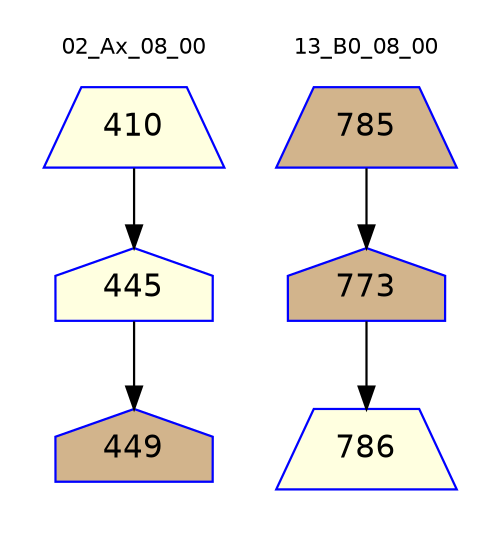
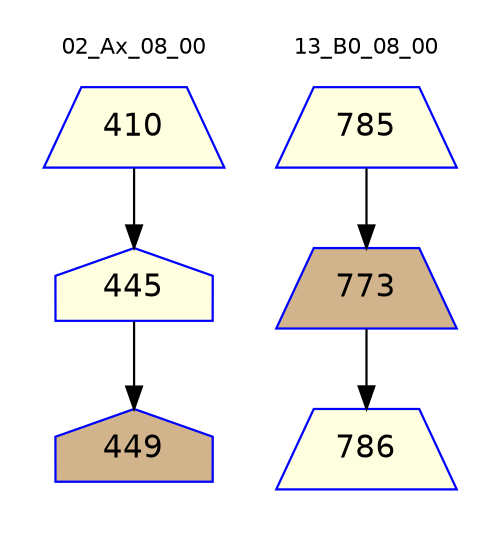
node "785": fillcolor tan -> lightyellow
node "773": shape house -> trapezium
